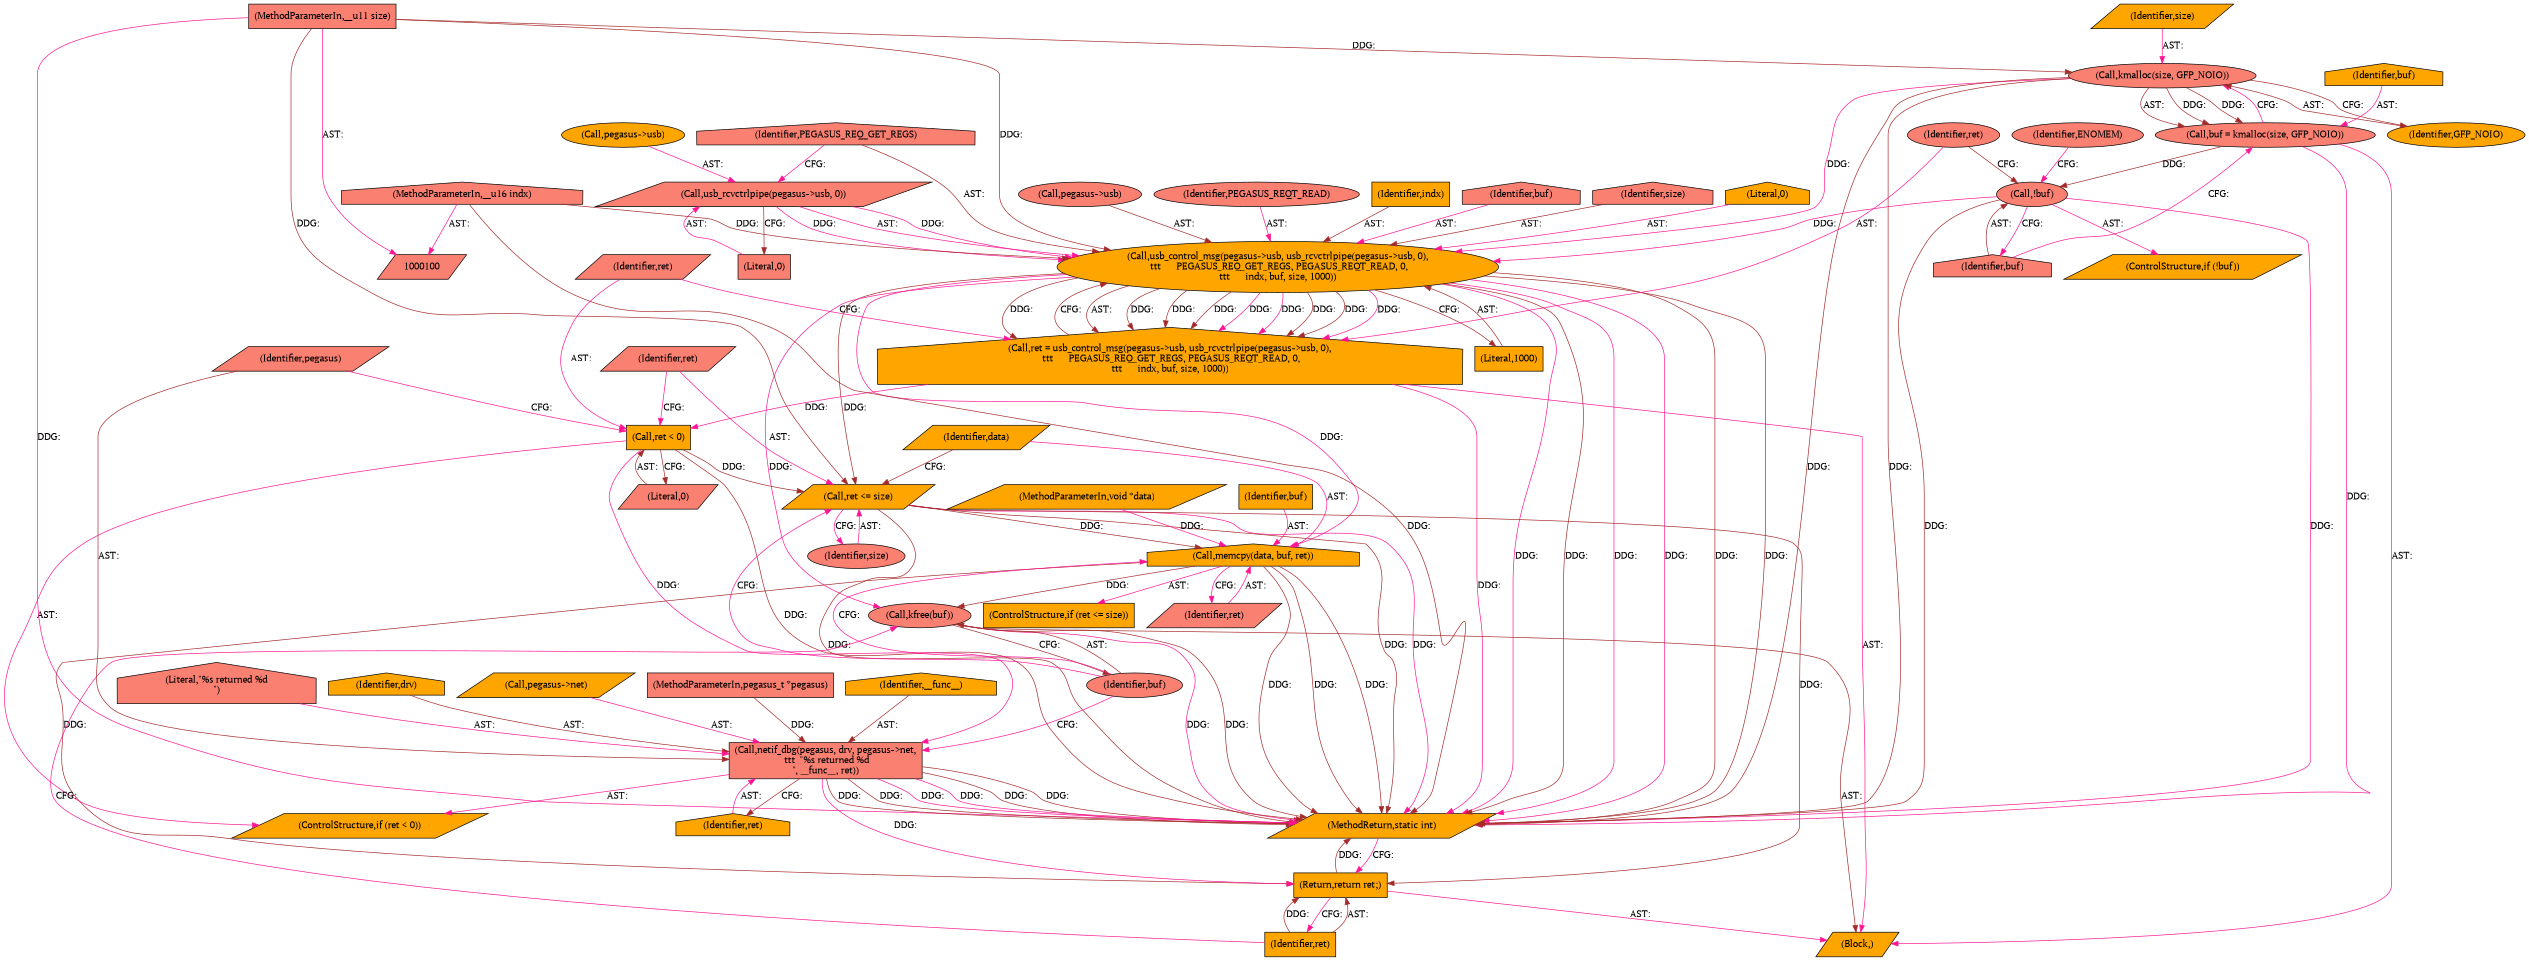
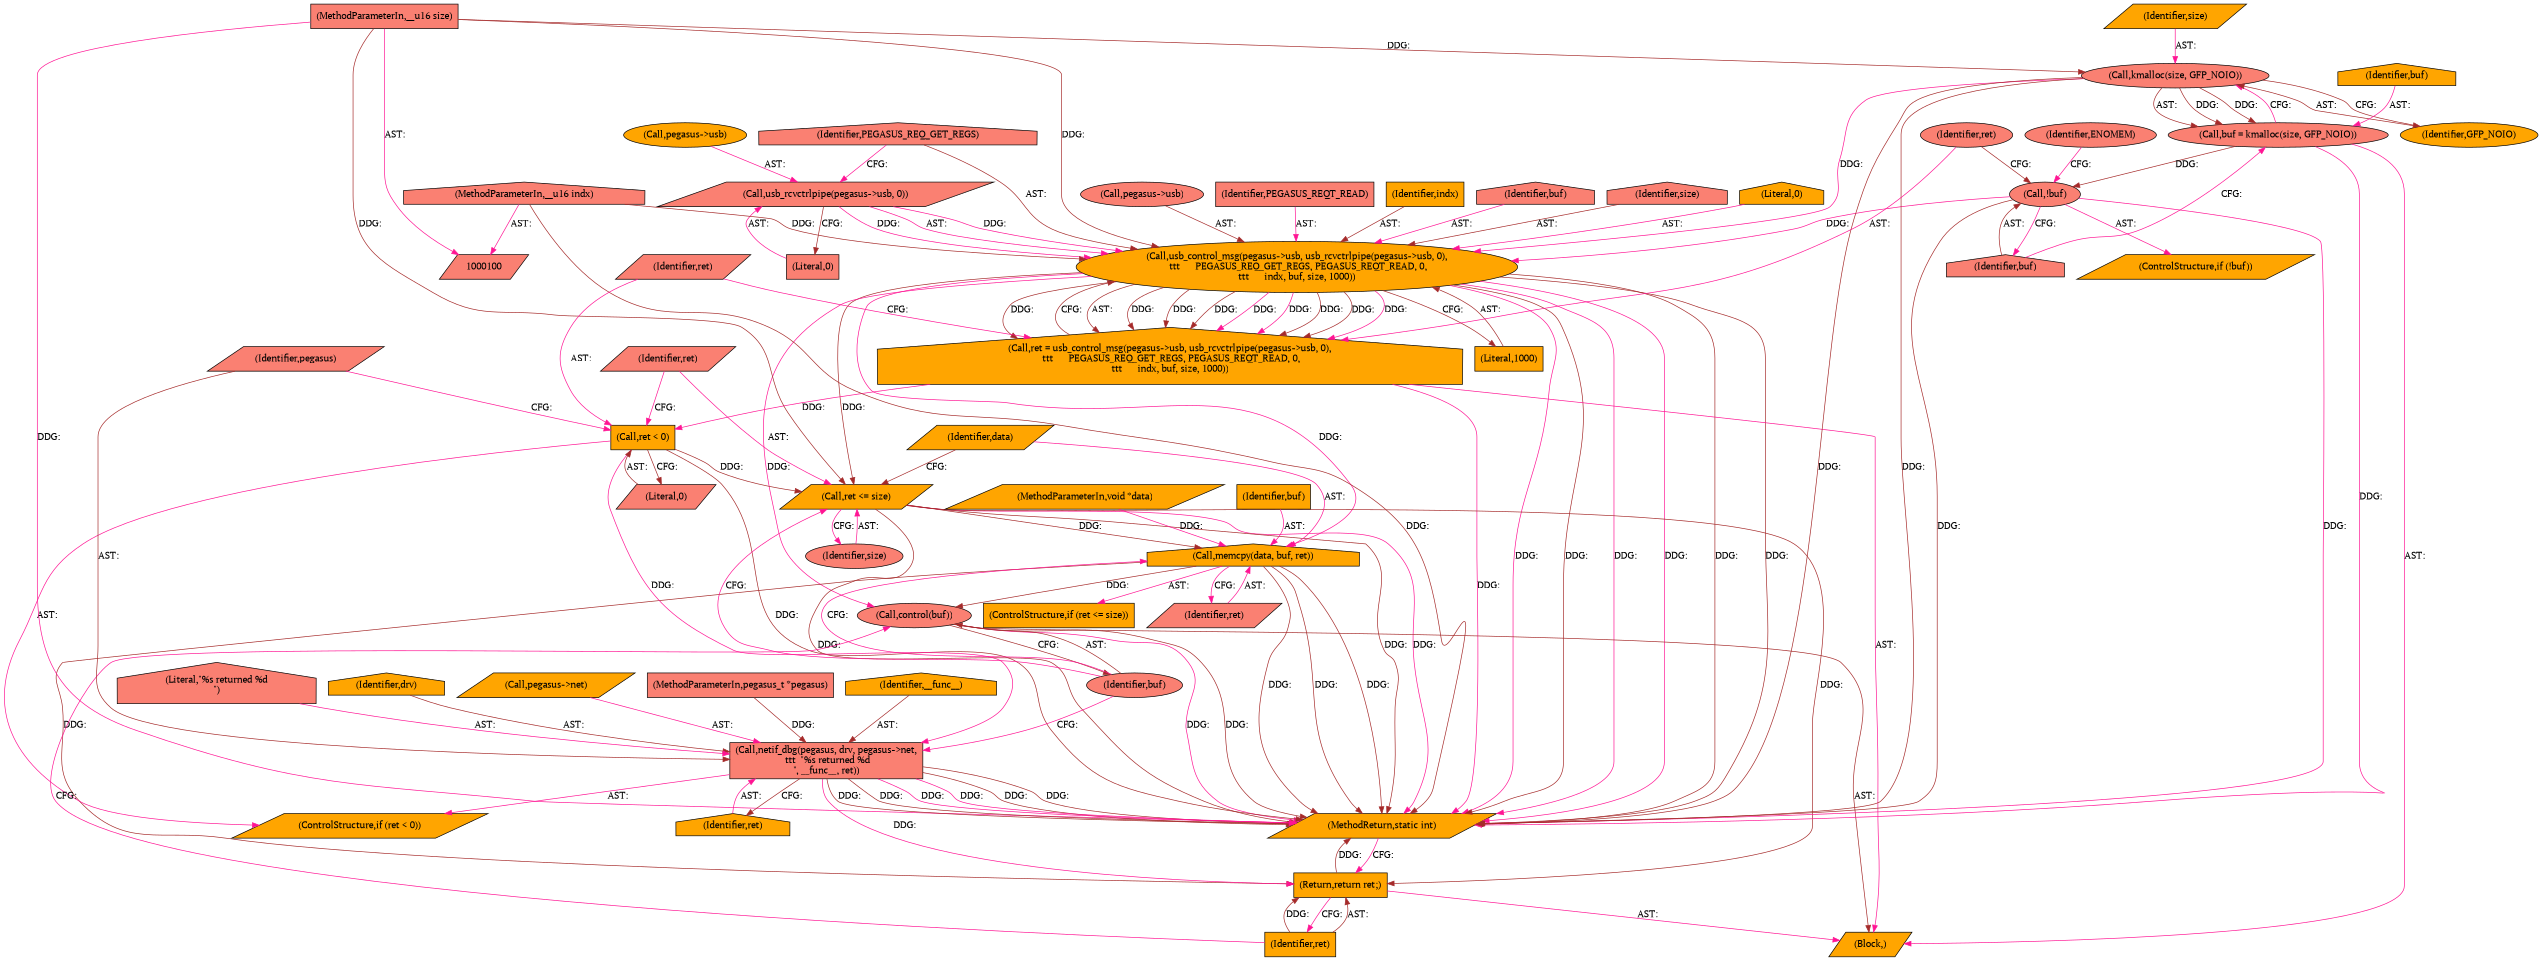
node "(MethodParameterIn,__u11 size)": label "(MethodParameterIn,__u11 size)" -> "(MethodParameterIn,__u16 size)"
node "(Identifier,PEGASUS_REQT_READ)": shape ellipse -> box
node "(Call,kfree(buf))": label "(Call,kfree(buf))" -> "(Call,control(buf))"
